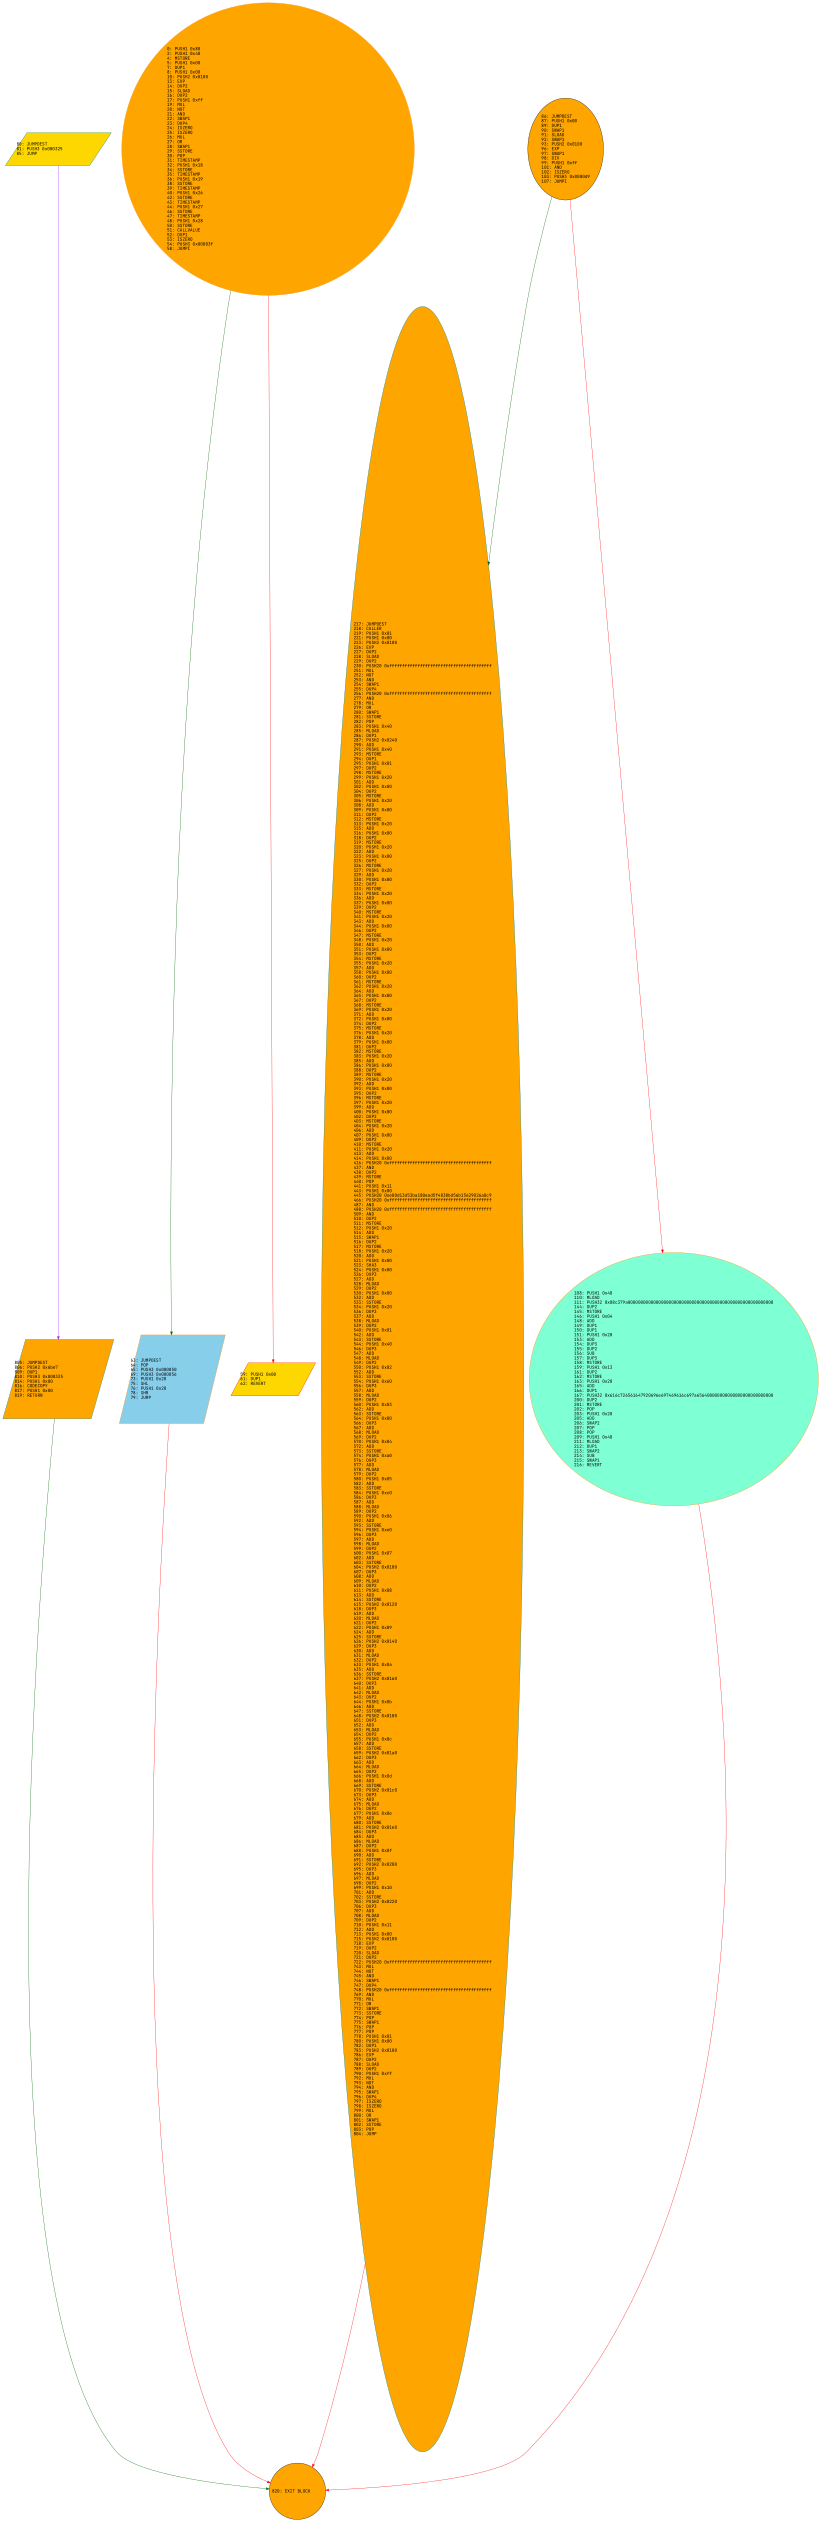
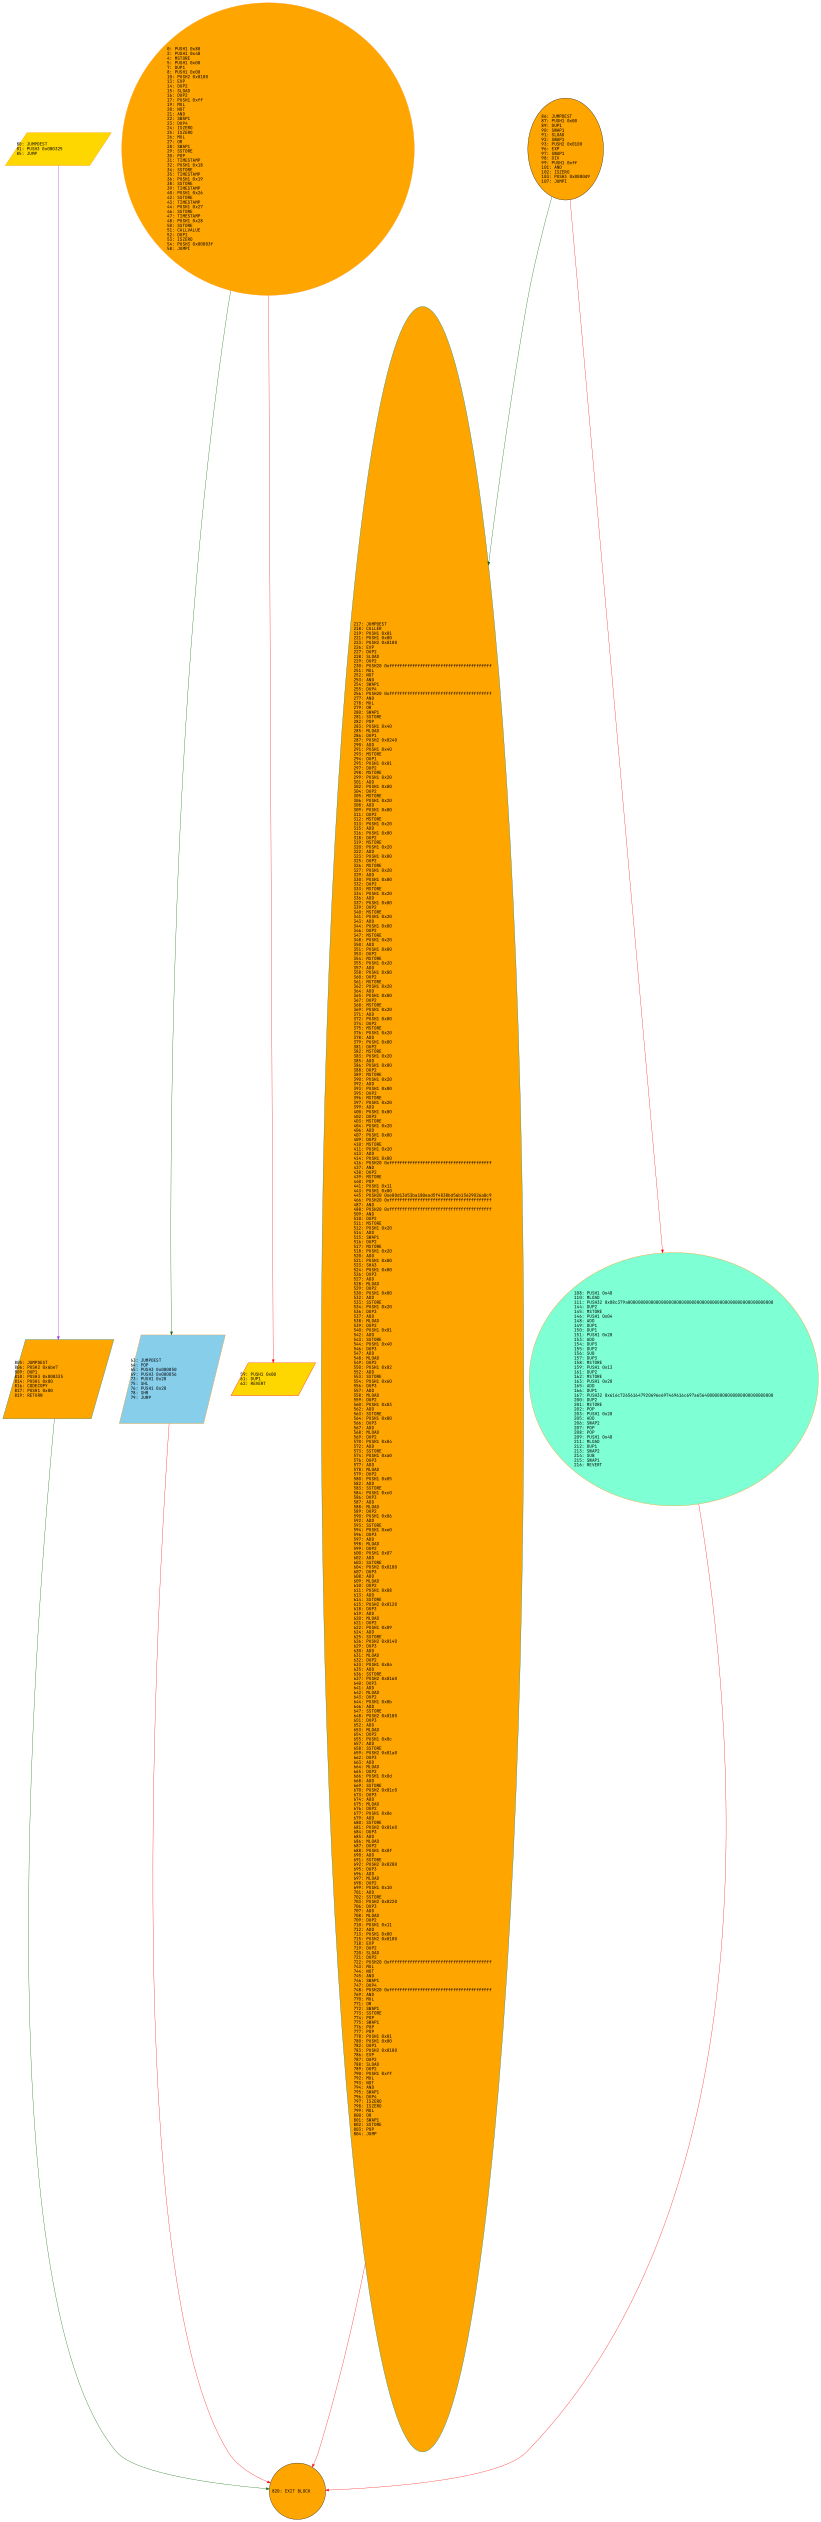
node "80: JUMPDEST 81: PUSH3 0x000325 85: JUMP": color teal -> darkorange
